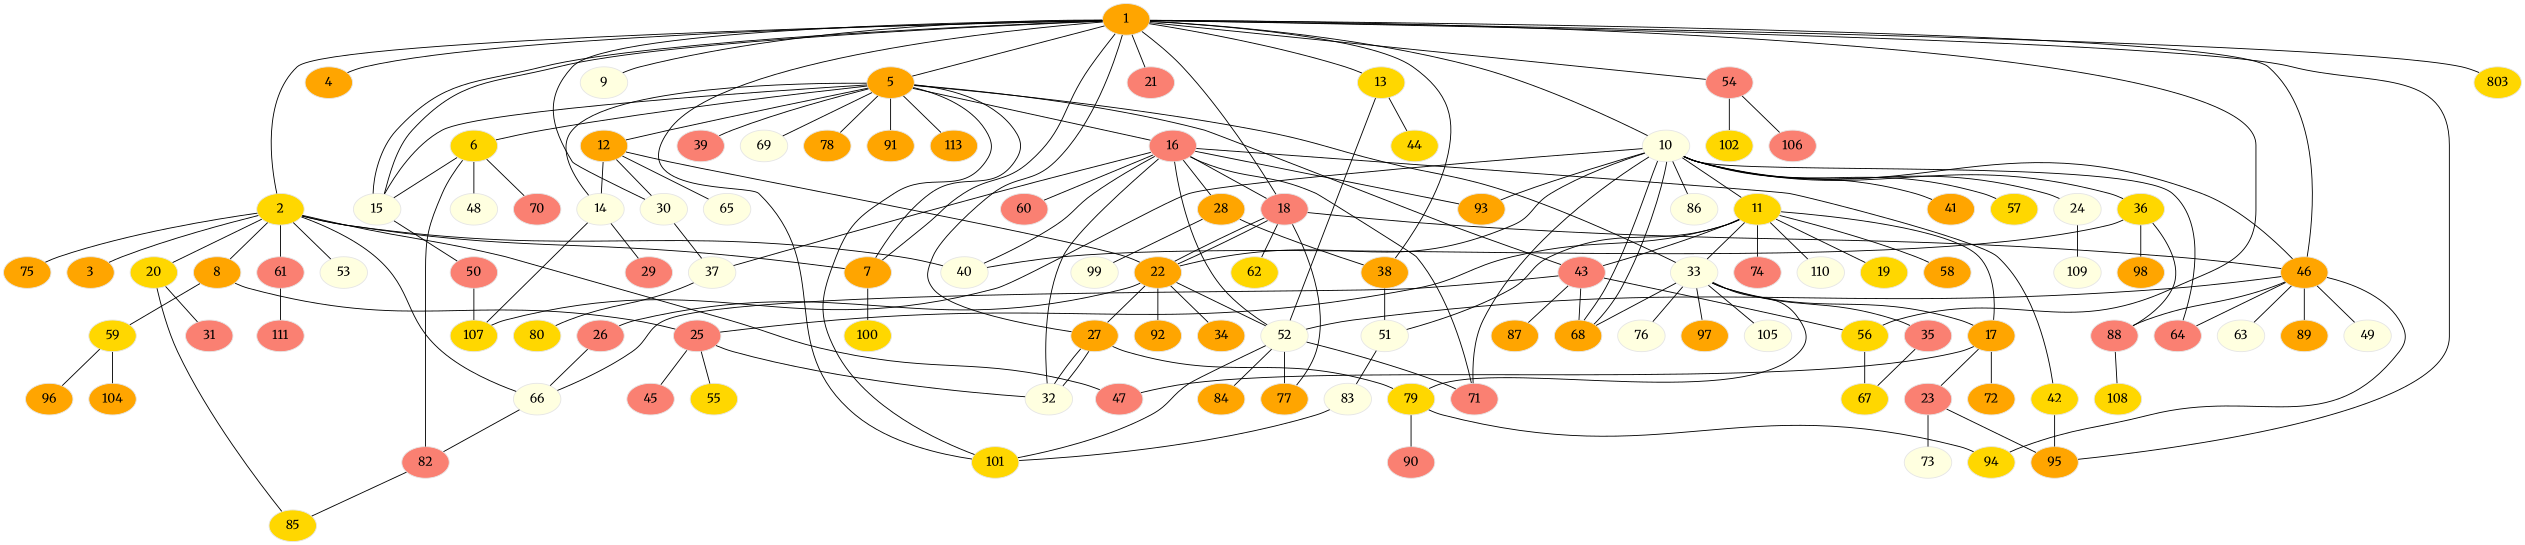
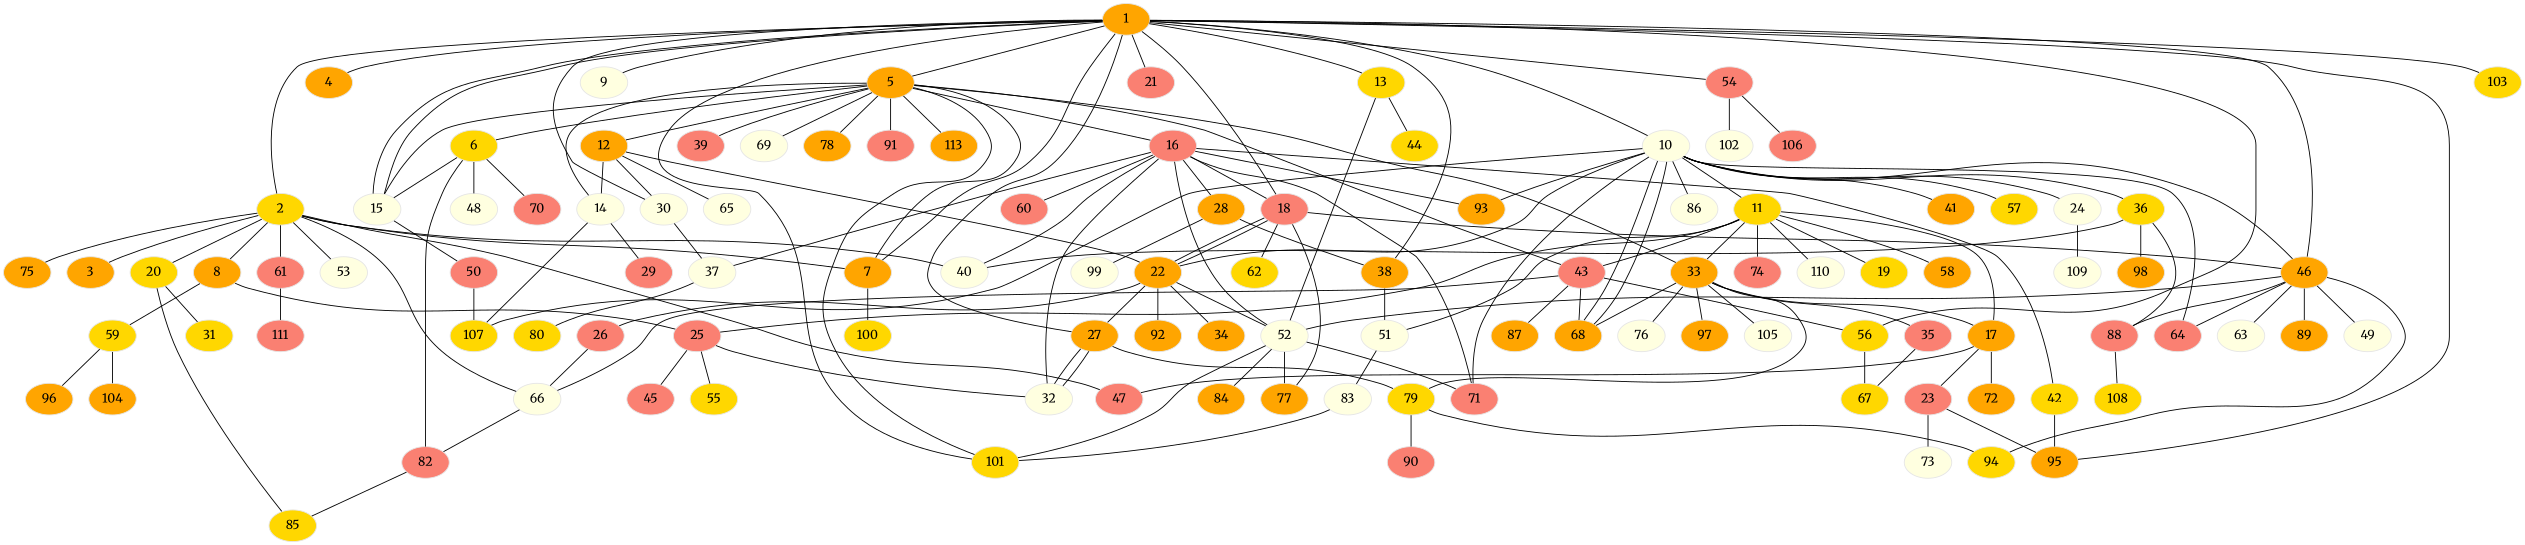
node "803": label "803" -> "103"
node "91": fillcolor orange -> salmon
node "102": fillcolor gold -> lightyellow
node "33": fillcolor lightyellow -> orange
node "31": fillcolor salmon -> gold
